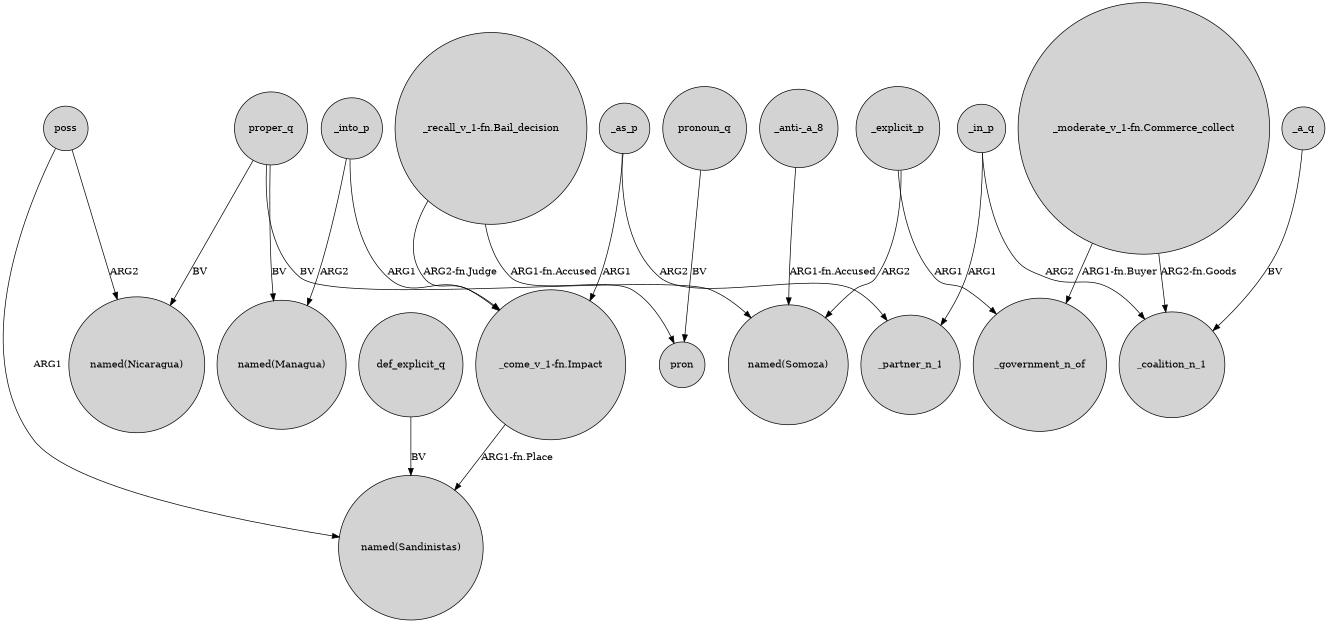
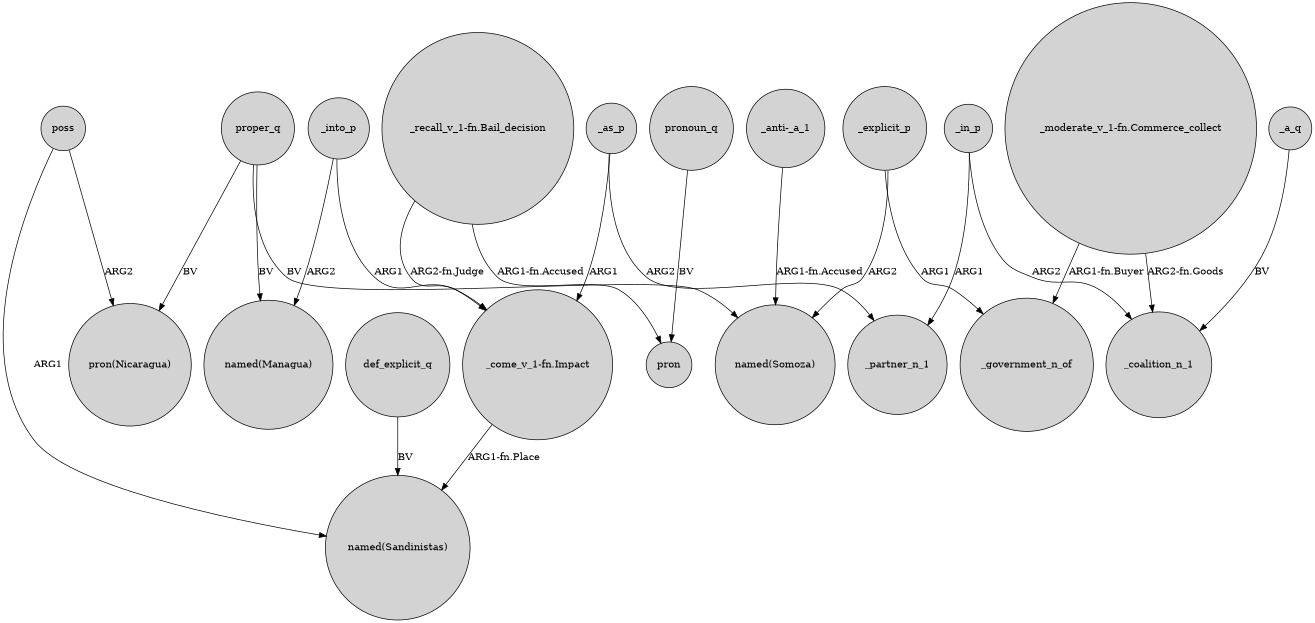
node "_anti-_a_8": label "_anti-_a_8" -> "_anti-_a_1"
node "named(Nicaragua)": label "named(Nicaragua)" -> "pron(Nicaragua)"
